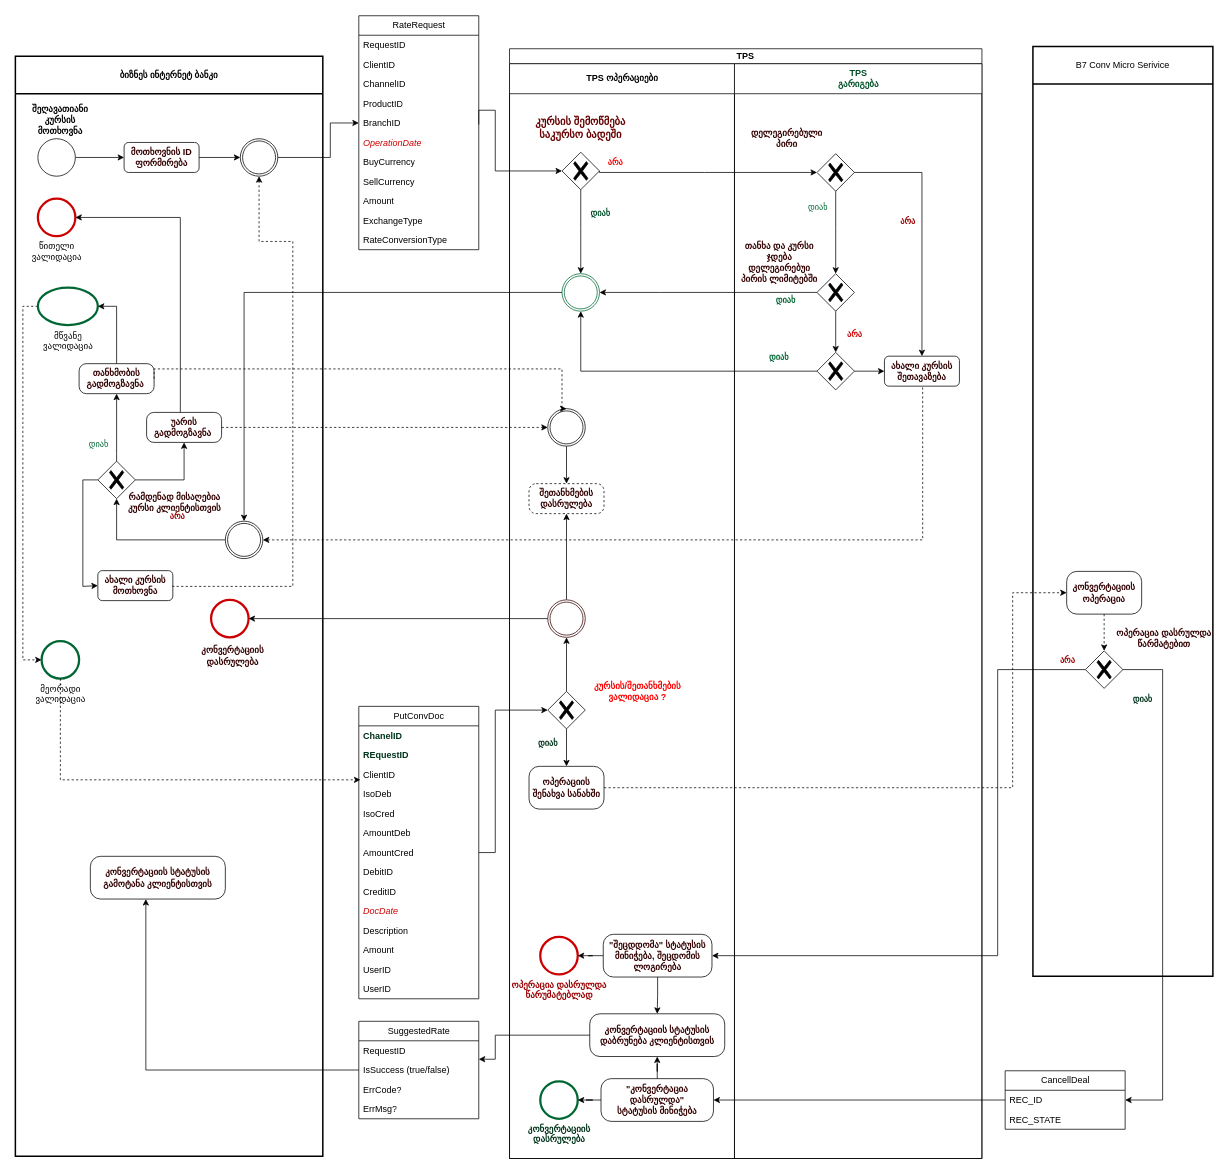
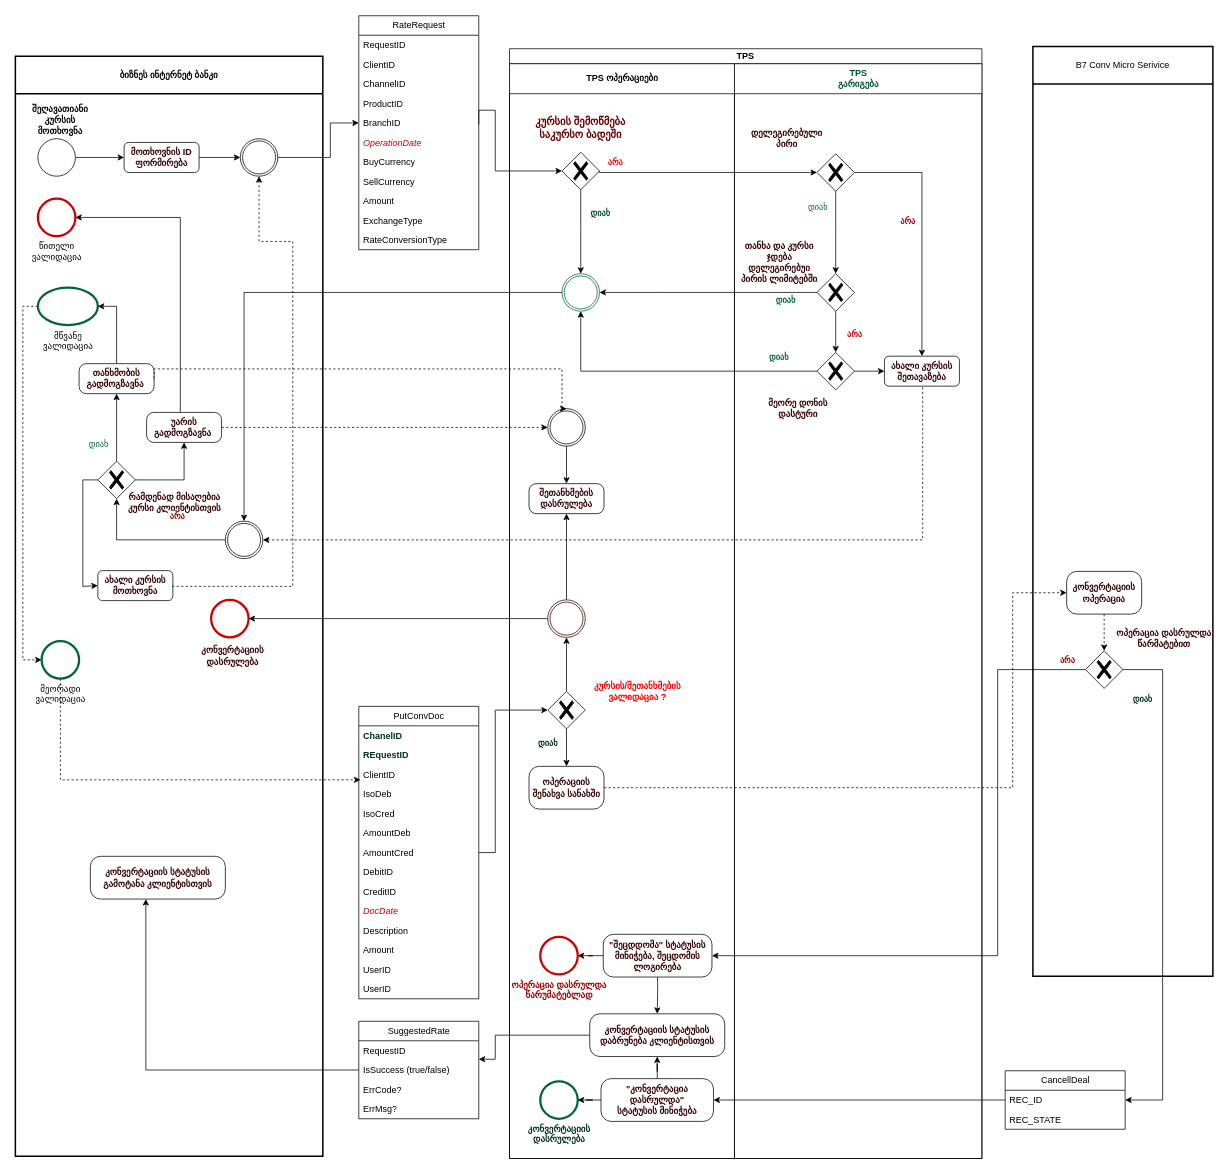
node "მეორე დონის დასტური": added
node "შეთანხმების დასრულება": style dashed -> solid
